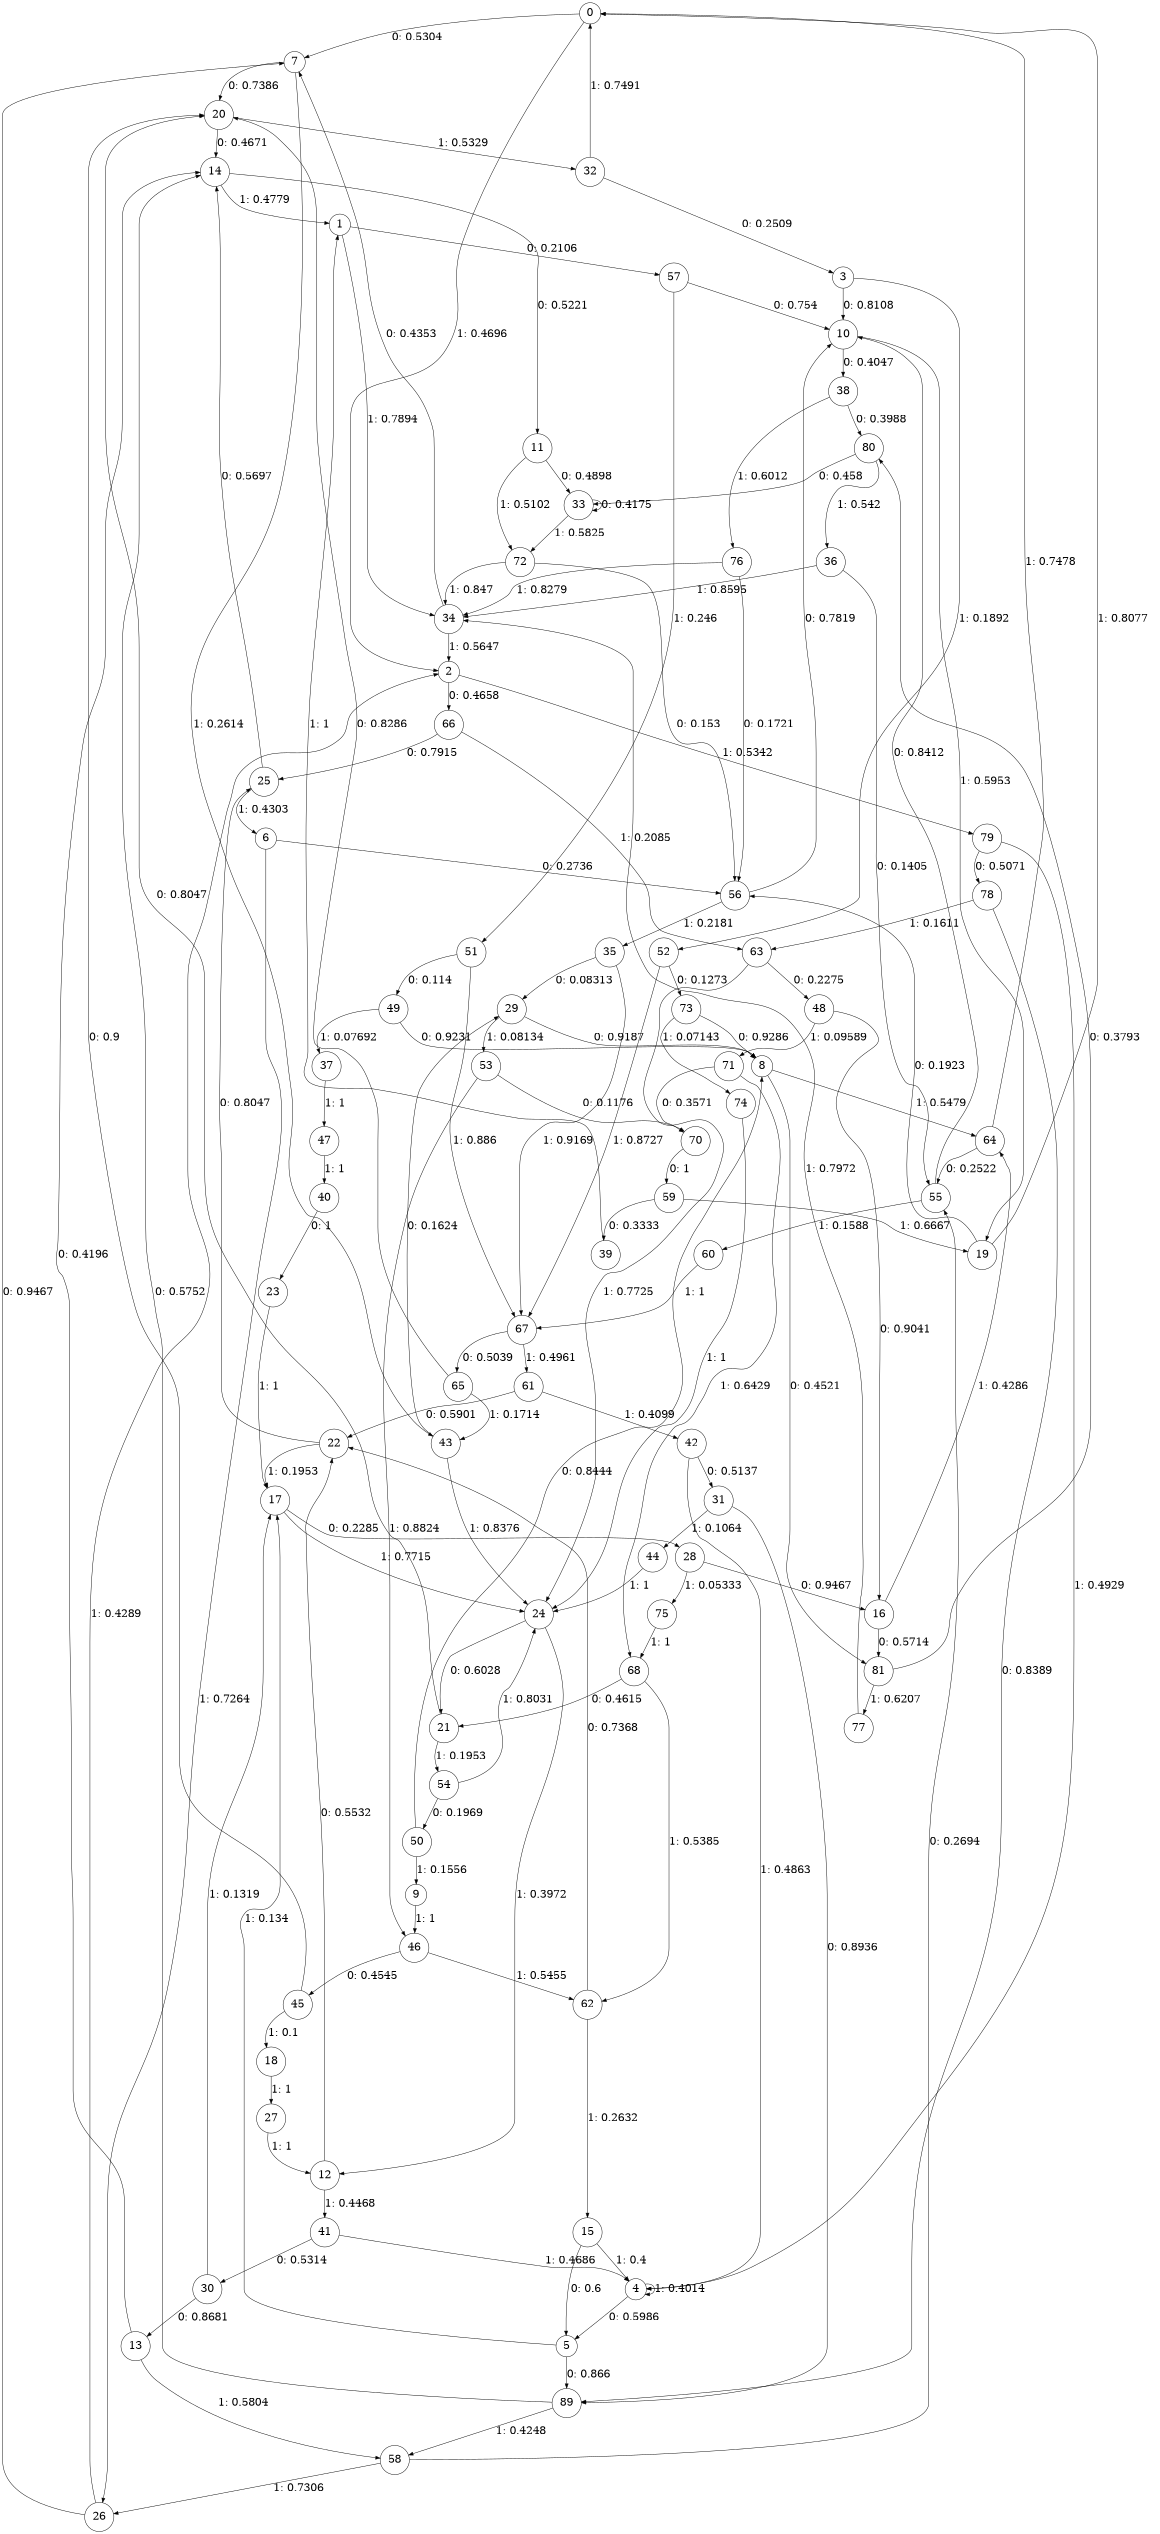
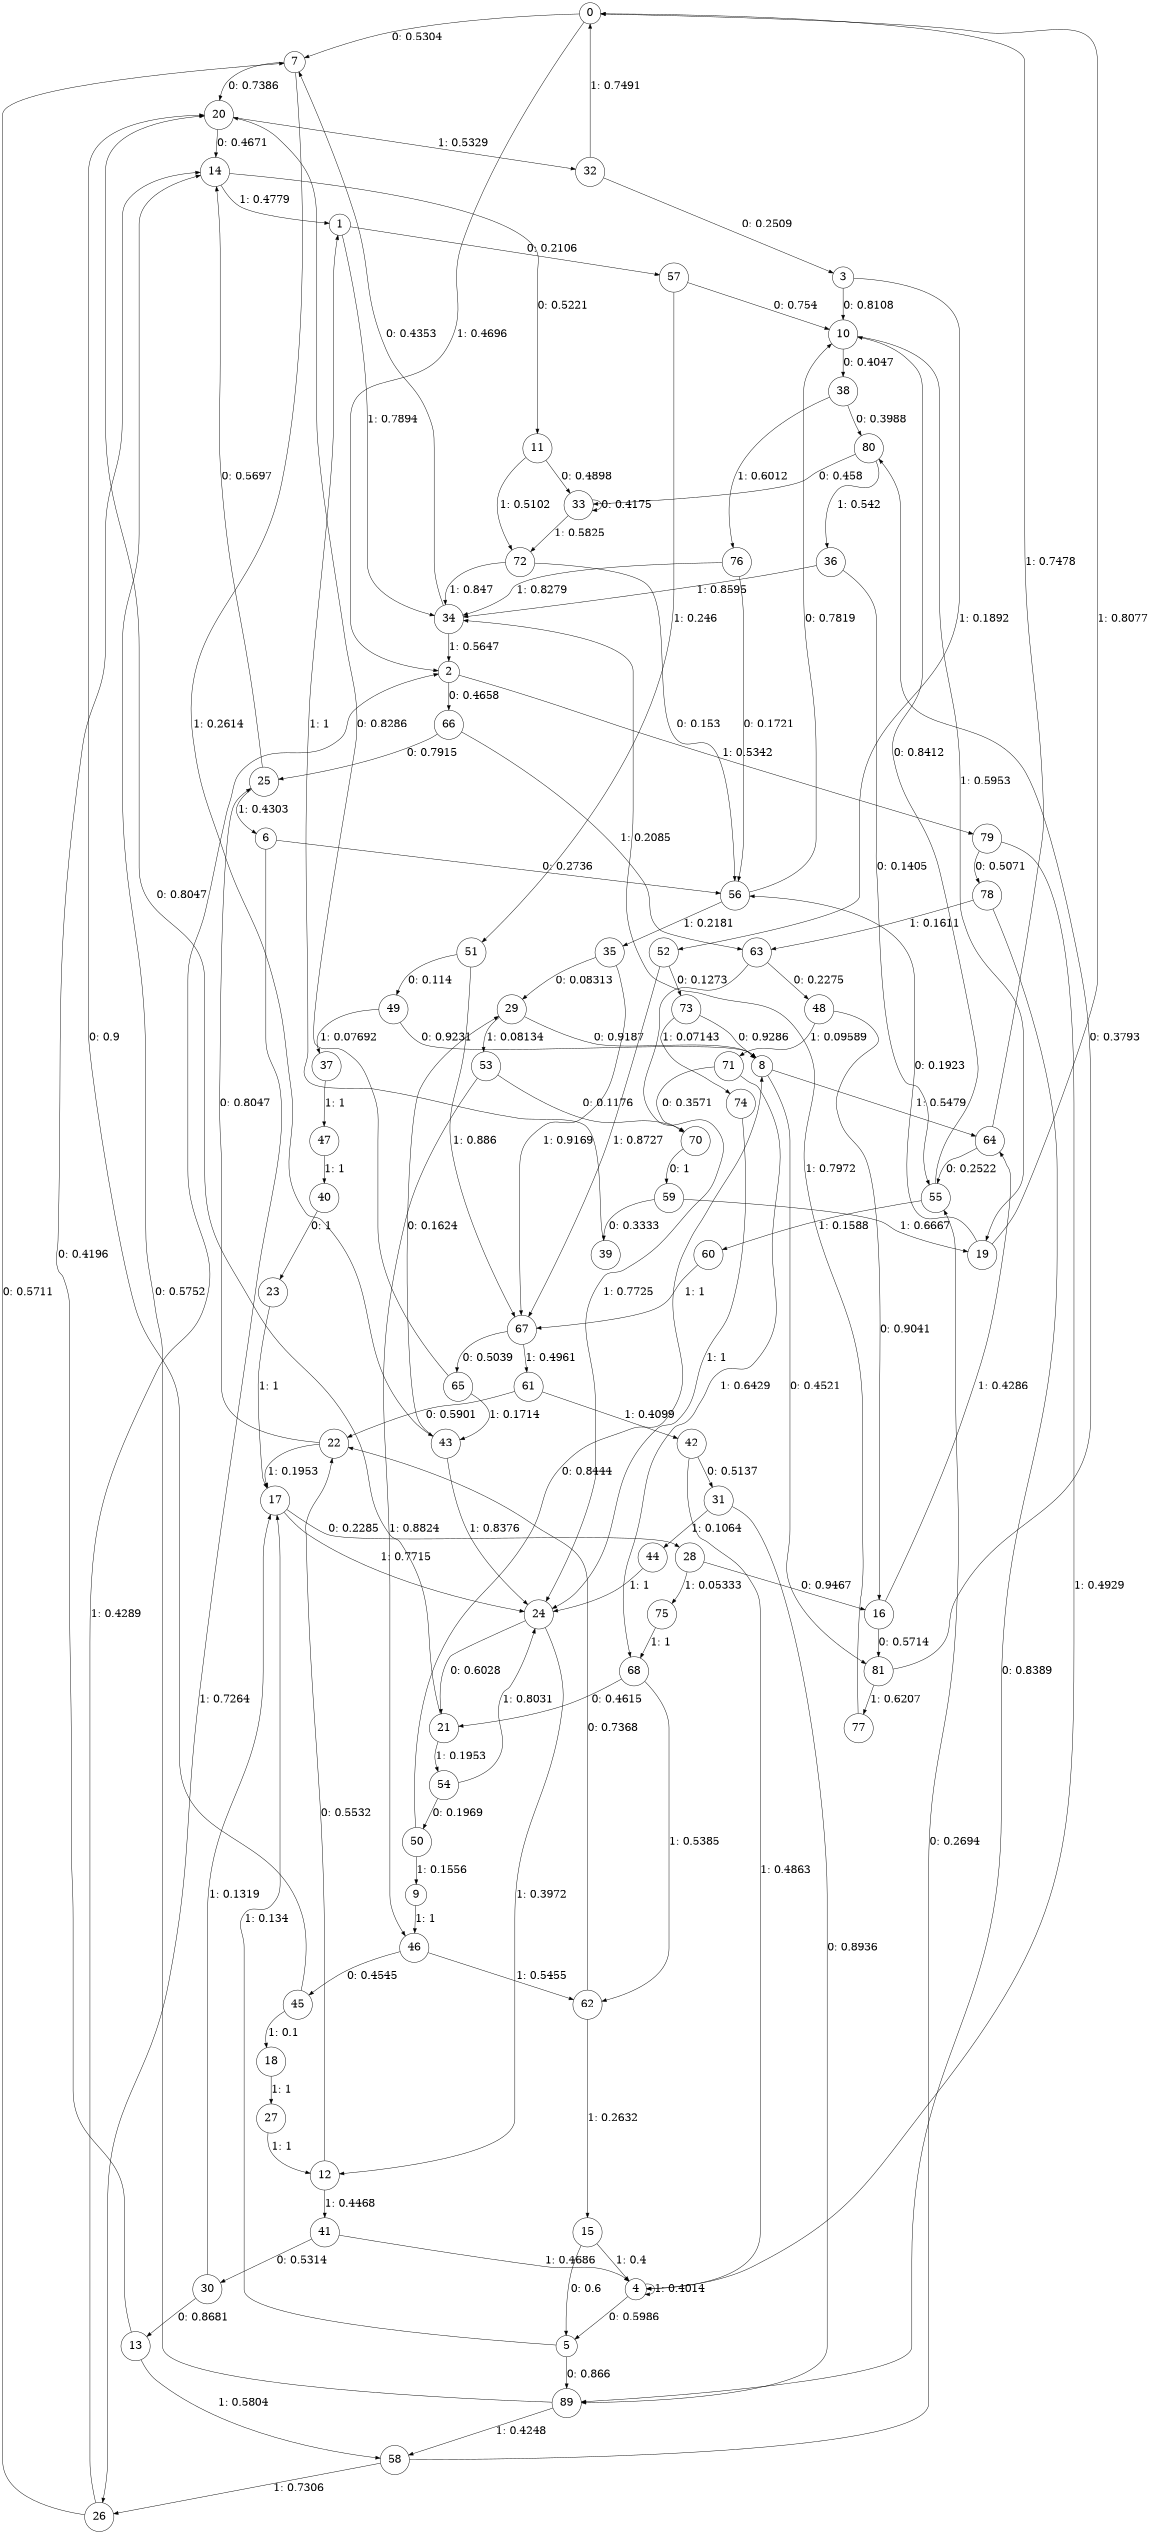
edge "26" -> "7": label "0: 0.9467   " -> "0: 0.5711   "
